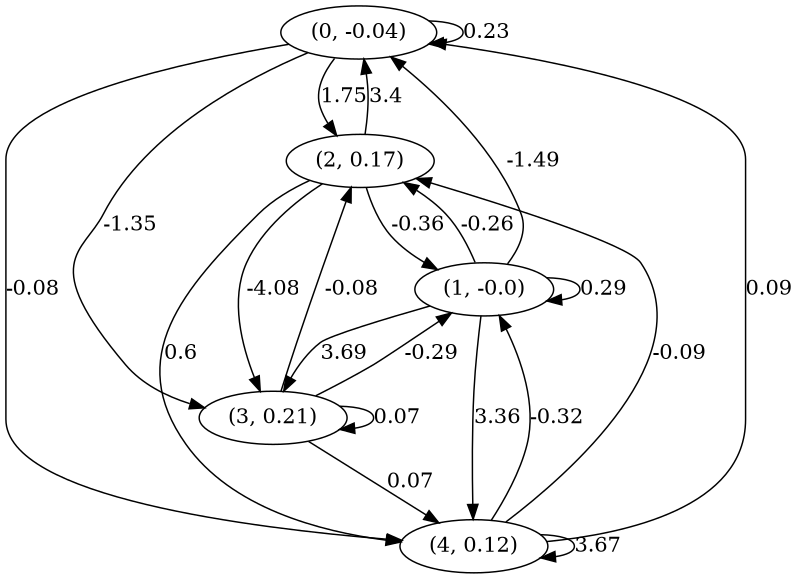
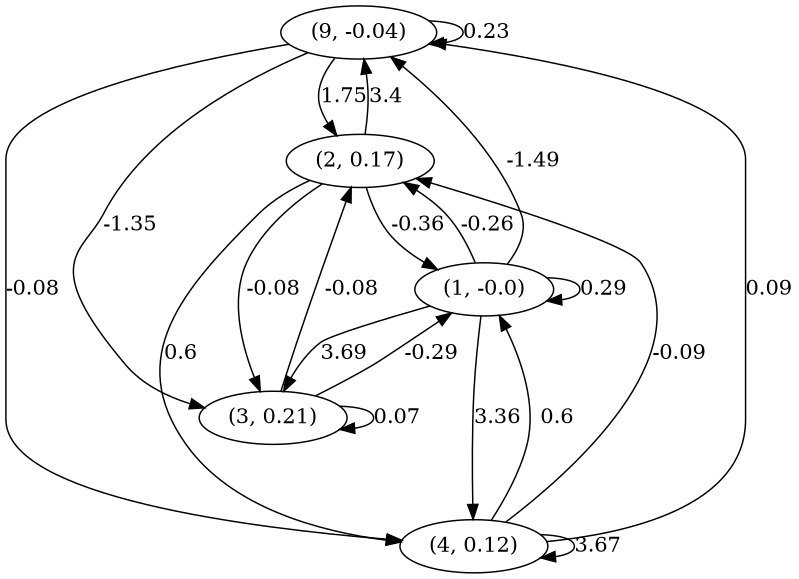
node "(0, -0.04)": label "(0, -0.04)" -> "(9, -0.04)"
edge "(2, 0.17)" -> "(3, 0.21)": label "-4.08" -> "-0.08"
edge "(4, 0.12)" -> "(1, -0.0)": label "-0.32" -> "0.6"
edge "(3, 0.21)" -> "(4, 0.12)": removed, label "0.07"
